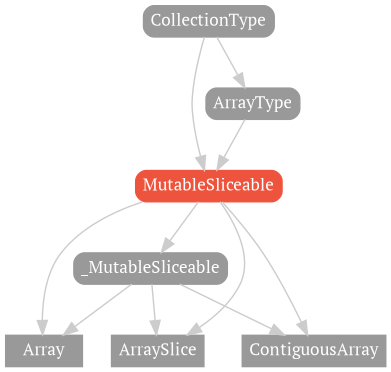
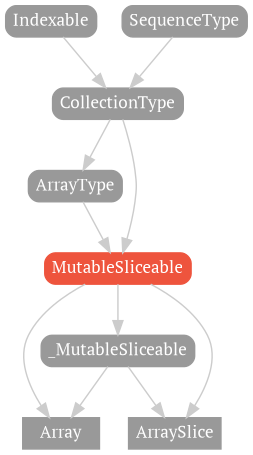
node "Indexable": added
node "SequenceType": added
node "ContiguousArray": removed
